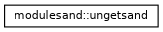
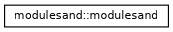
node "modulesand::ungetsand": label "modulesand::ungetsand" -> "modulesand::modulesand"
